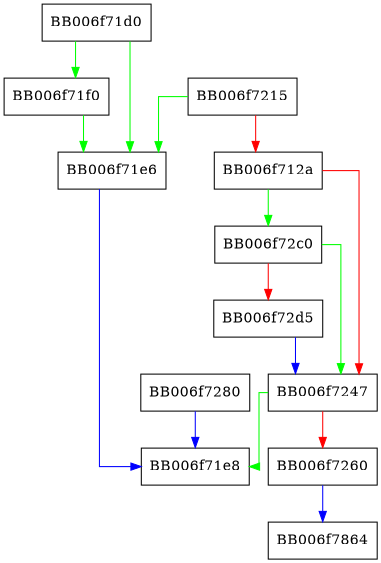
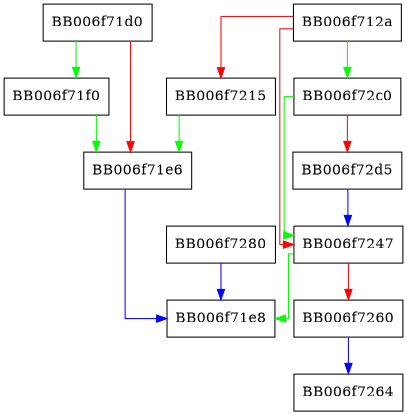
edge "BB006f71d0" -> "BB006f71e6": color green -> red
edge "BB006f7215" -> "BB006f712a": reversed
node "BB006f7864": label "BB006f7864" -> "BB006f7264"
